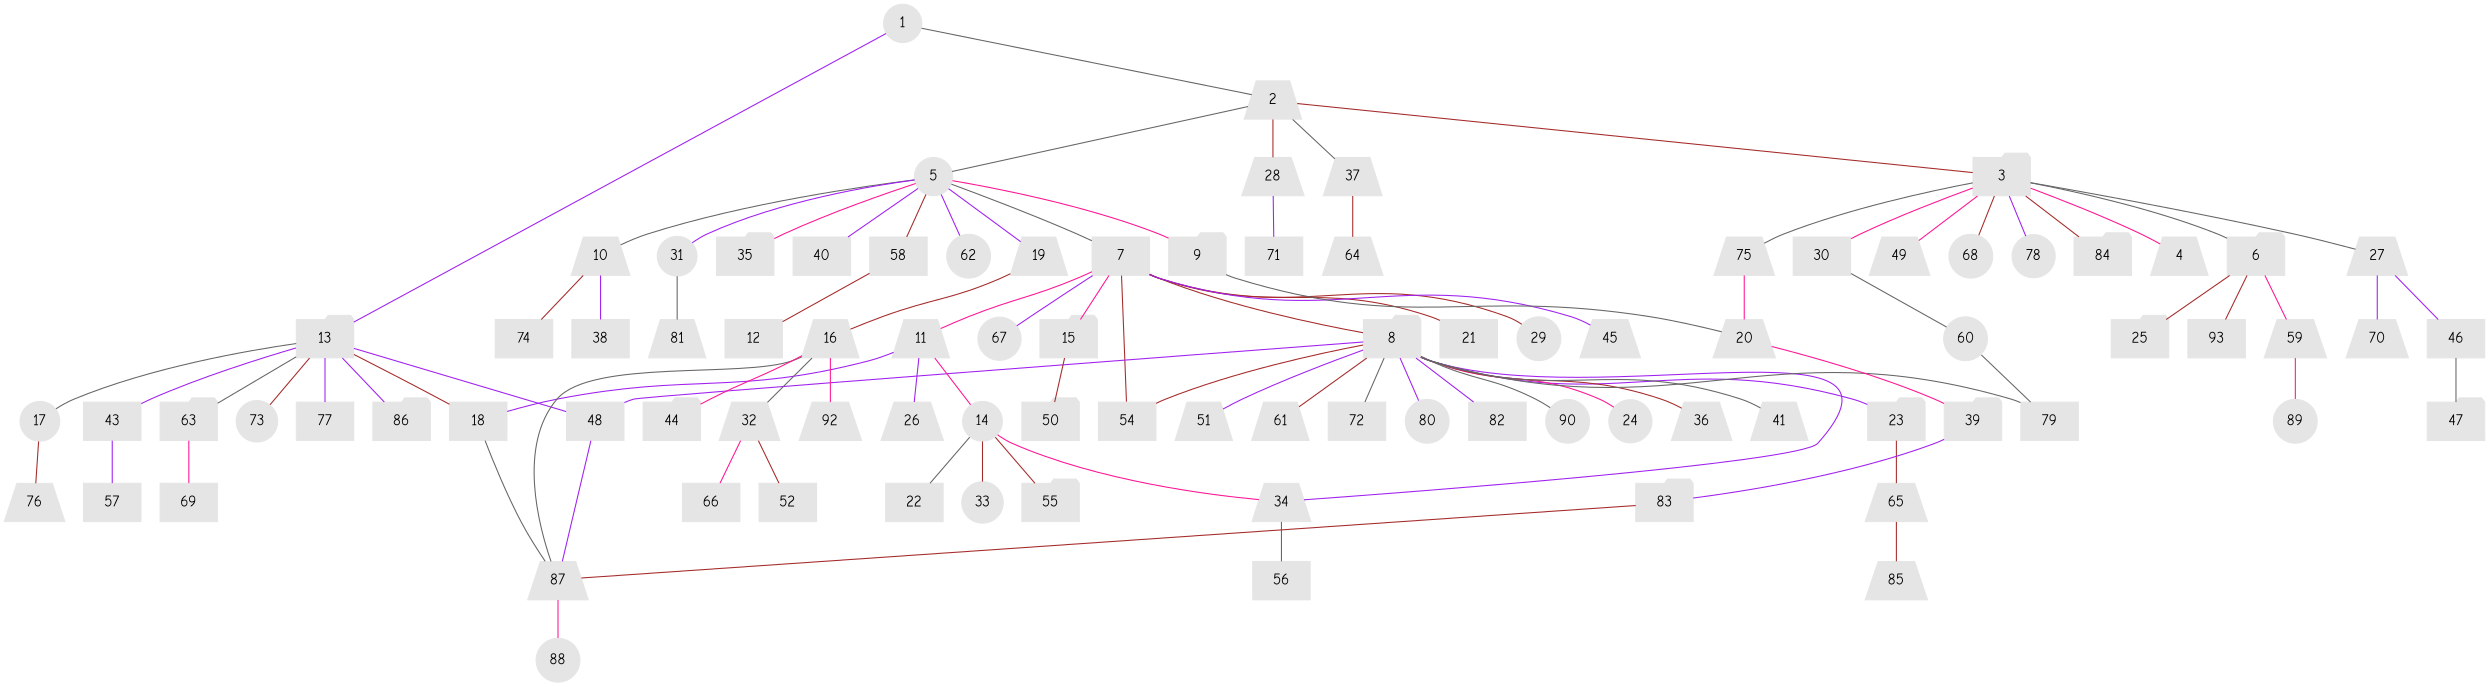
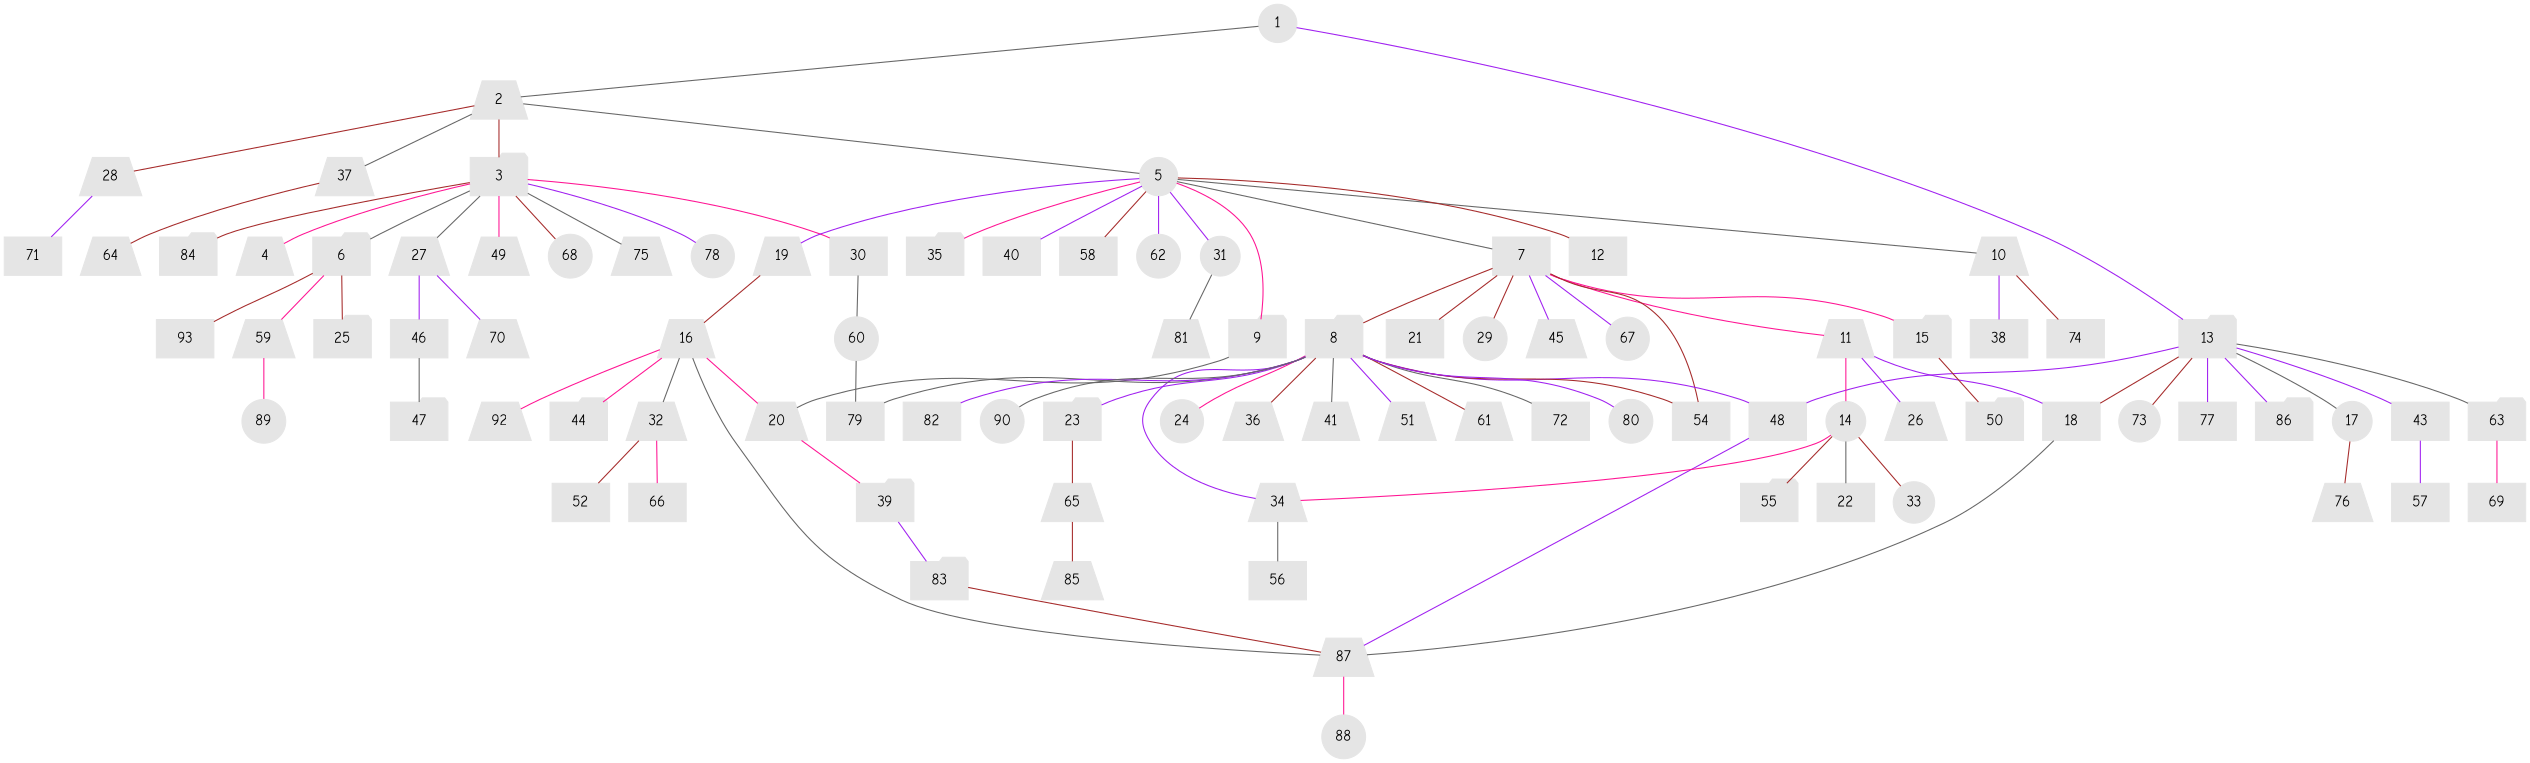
edge "58" -- "12": now "5" -- "12"
edge "75" -- "20": now "16" -- "20"
